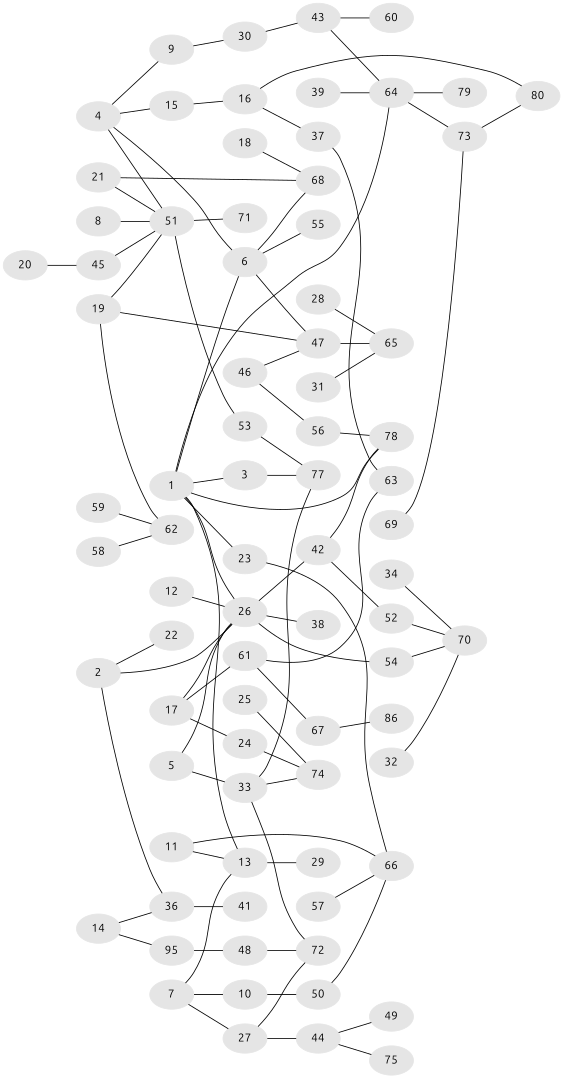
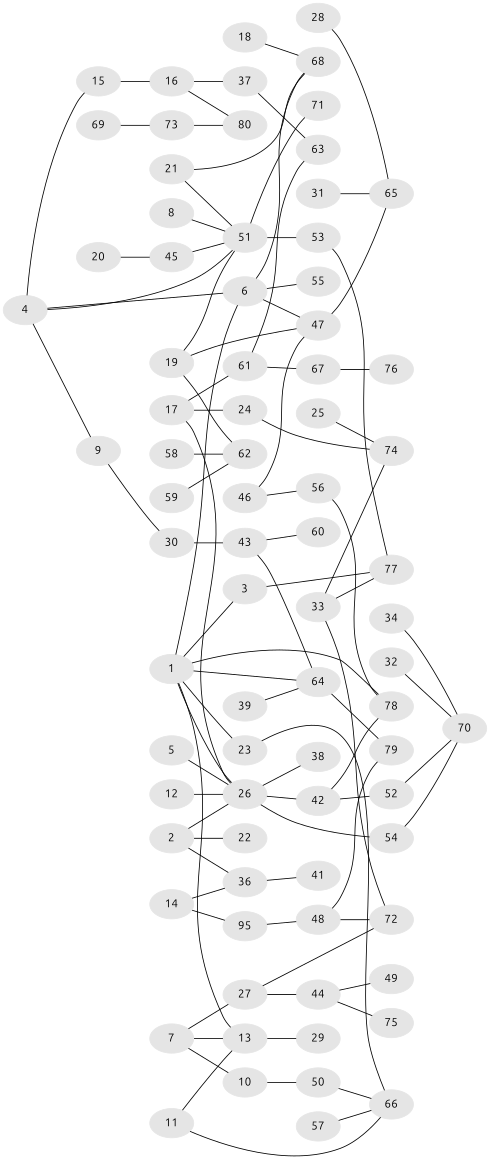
edge "64" -- "73": removed
node "86": label "86" -> "76"
edge "5" -- "33": removed
edge "79" -- "48": added
